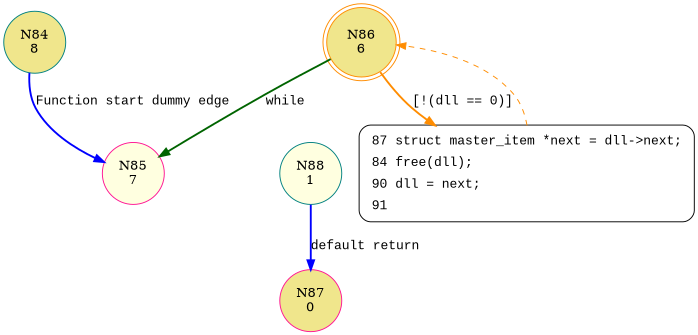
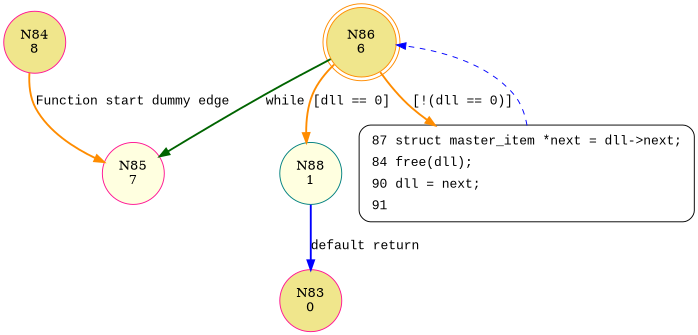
node "N84 8": color teal -> deeppink
edge "87" -> "N86 6": color darkorange -> blue
edge "N86 6" -> "N88 1": added, label "[dll == 0]"
edge "N84 8" -> "N85 7": color blue -> darkorange
node "N87 0": label "N87 0" -> "N83 0"
